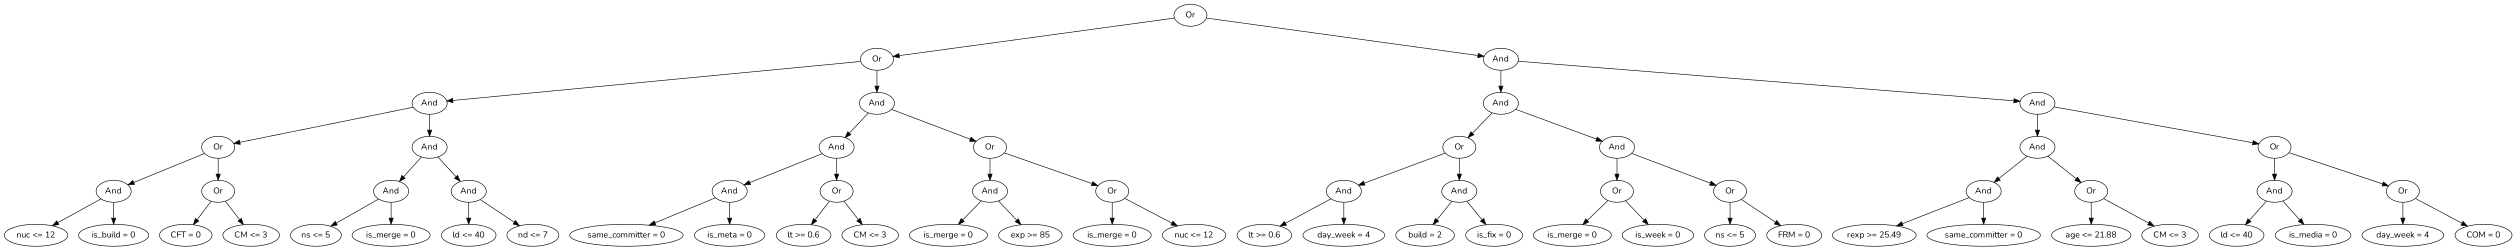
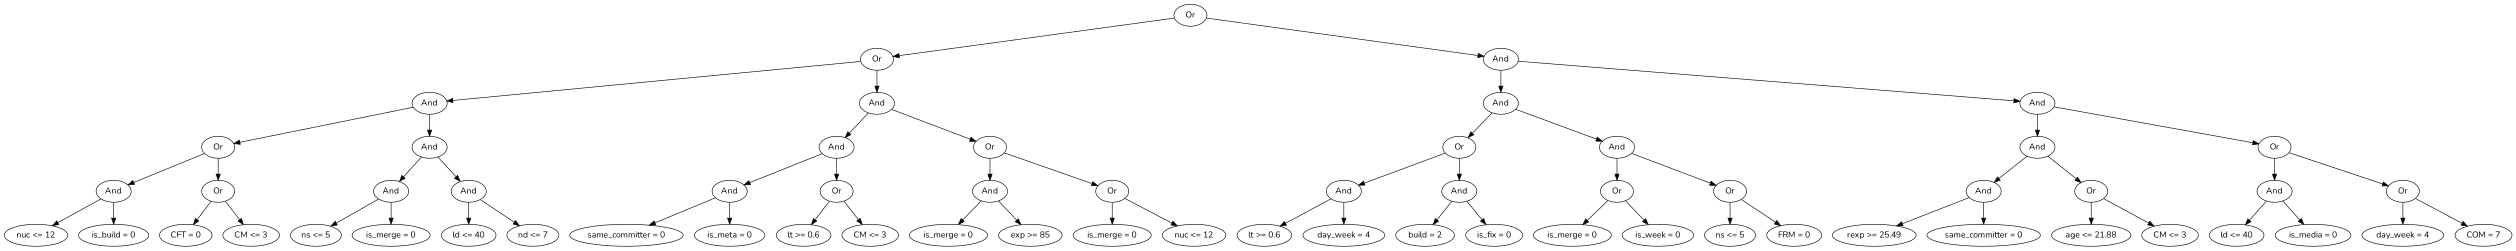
node "COM = 0": label "COM = 0" -> "COM = 7"
